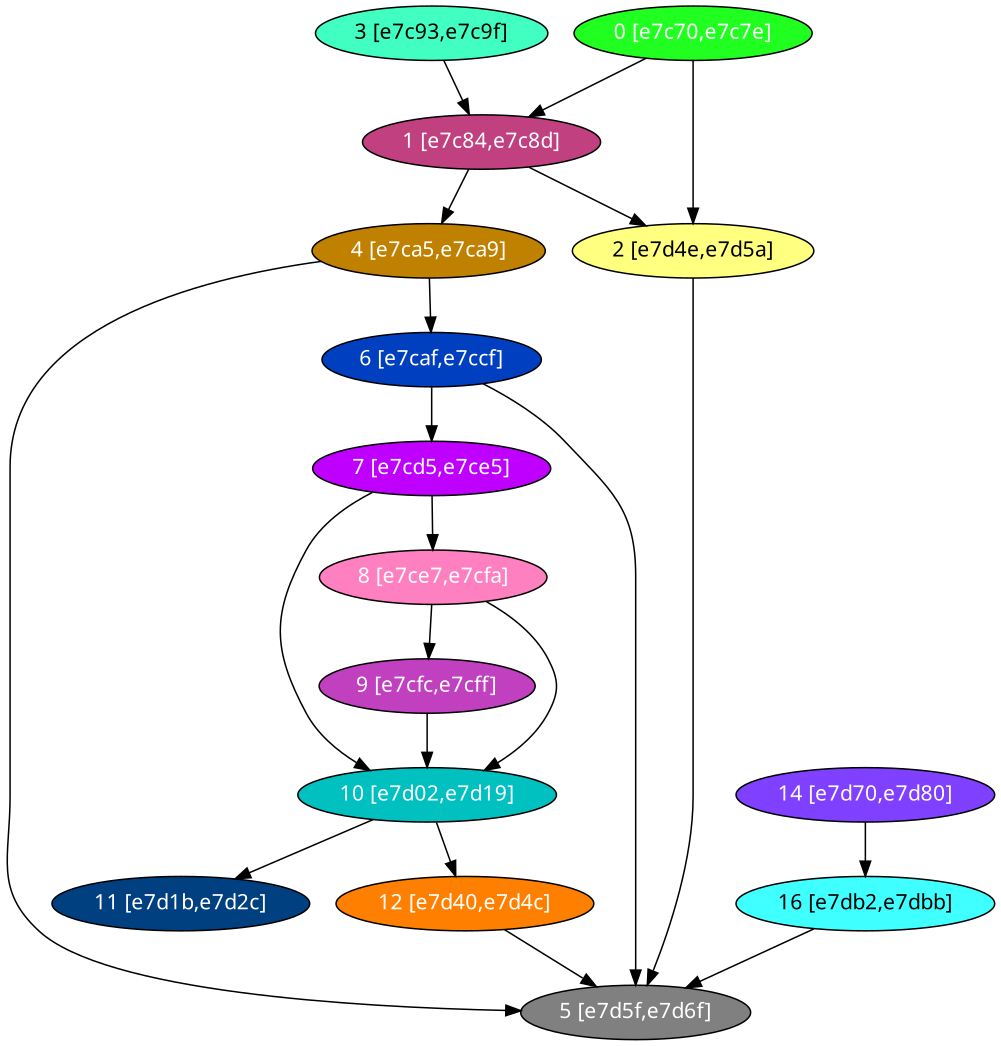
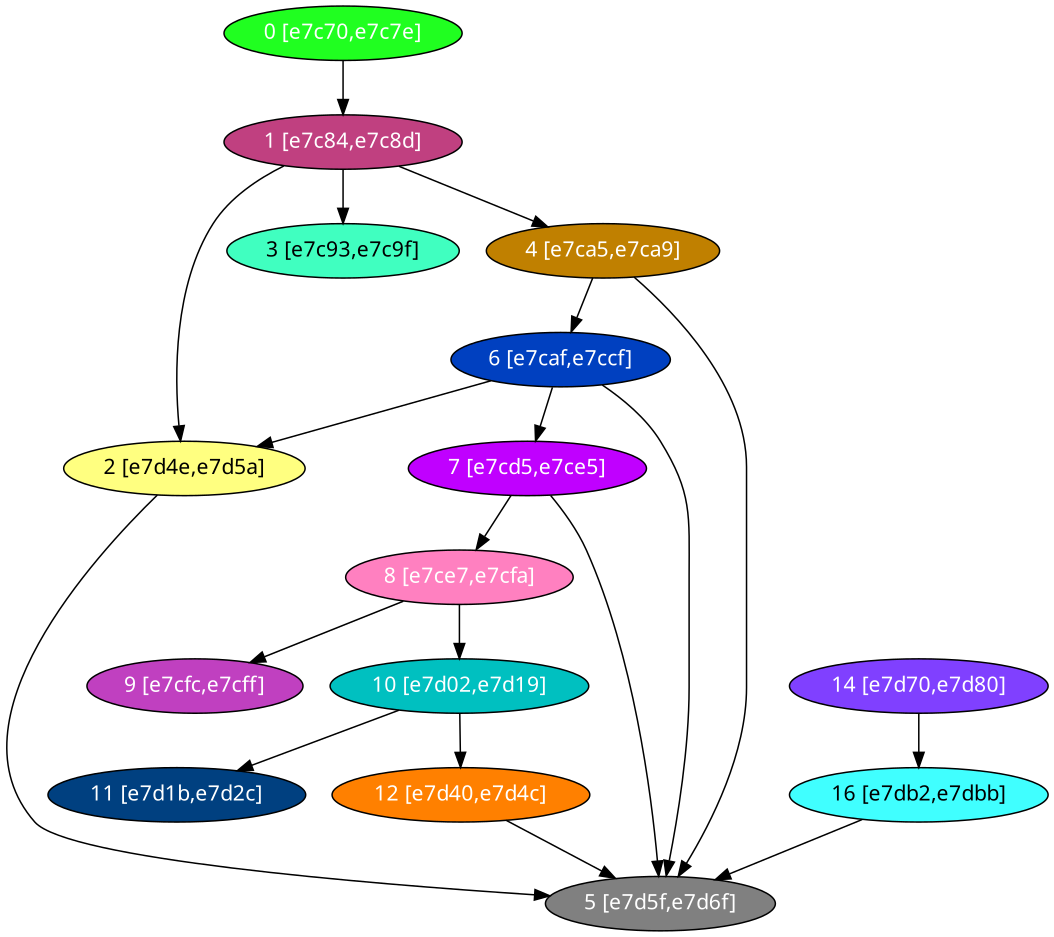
edge "3 [e7c93,e7c9f]" -> "1 [e7c84,e7c8d]": reversed
edge "0 [e7c70,e7c7e]" -> "2 [e7d4e,e7d5a]": now "6 [e7caf,e7ccf]" -> "2 [e7d4e,e7d5a]"
edge "7 [e7cd5,e7ce5]" -> "10 [e7d02,e7d19]": now "7 [e7cd5,e7ce5]" -> "5 [e7d5f,e7d6f]"
edge "9 [e7cfc,e7cff]" -> "10 [e7d02,e7d19]": removed
